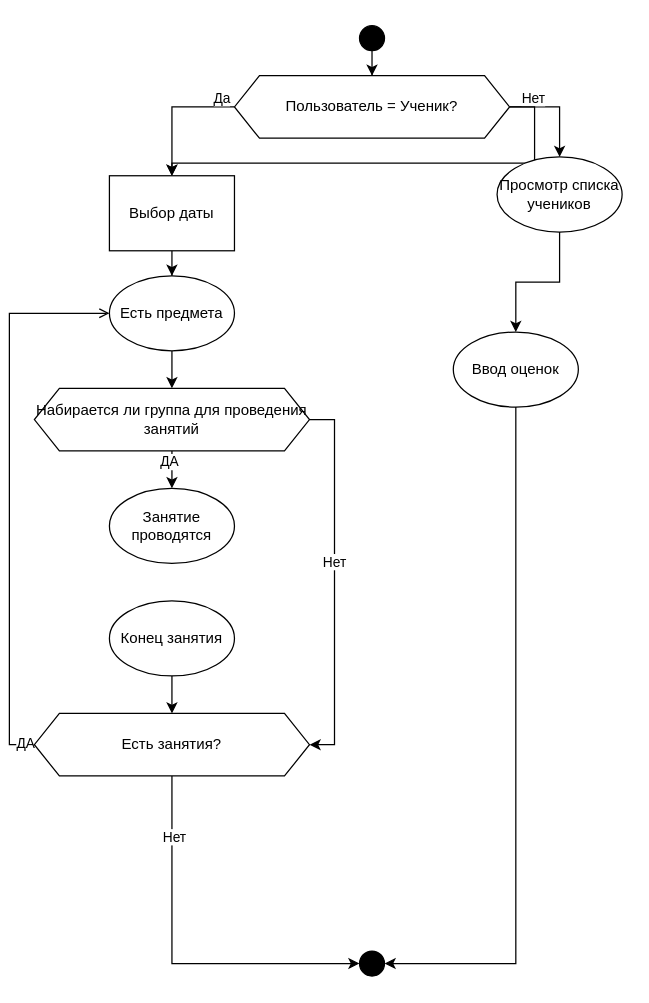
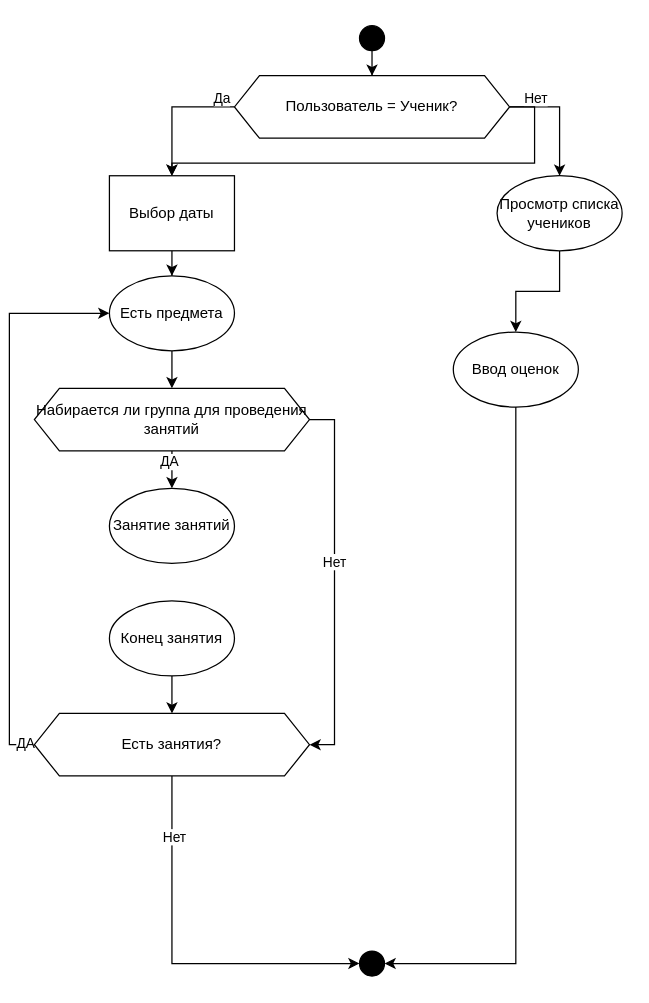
node "Просмотр списка учеников": moved (559, 194) -> (559, 213)
edge "Есть занятия?" -> "Есть предмета": arrowhead open -> classic
node "Занятие проводятся": label "Занятие проводятся" -> "Занятие занятий"
